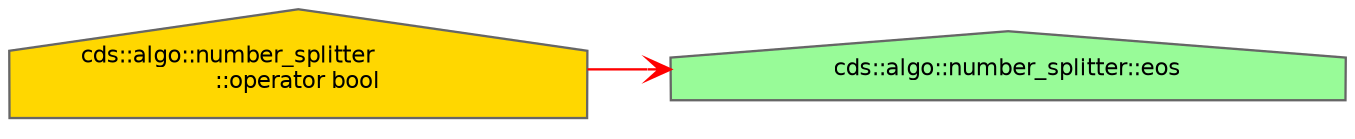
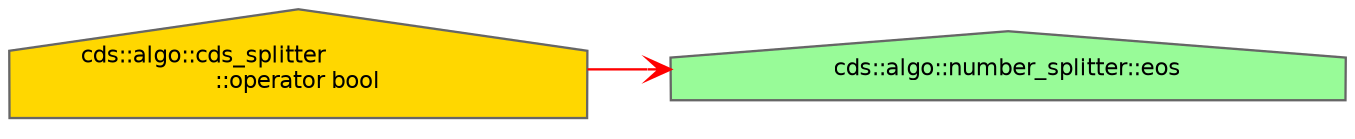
node "cds::algo::number_splitter ::operator bool": label "cds::algo::number_splitter ::operator bool" -> "cds::algo::cds_splitter ::operator bool"
